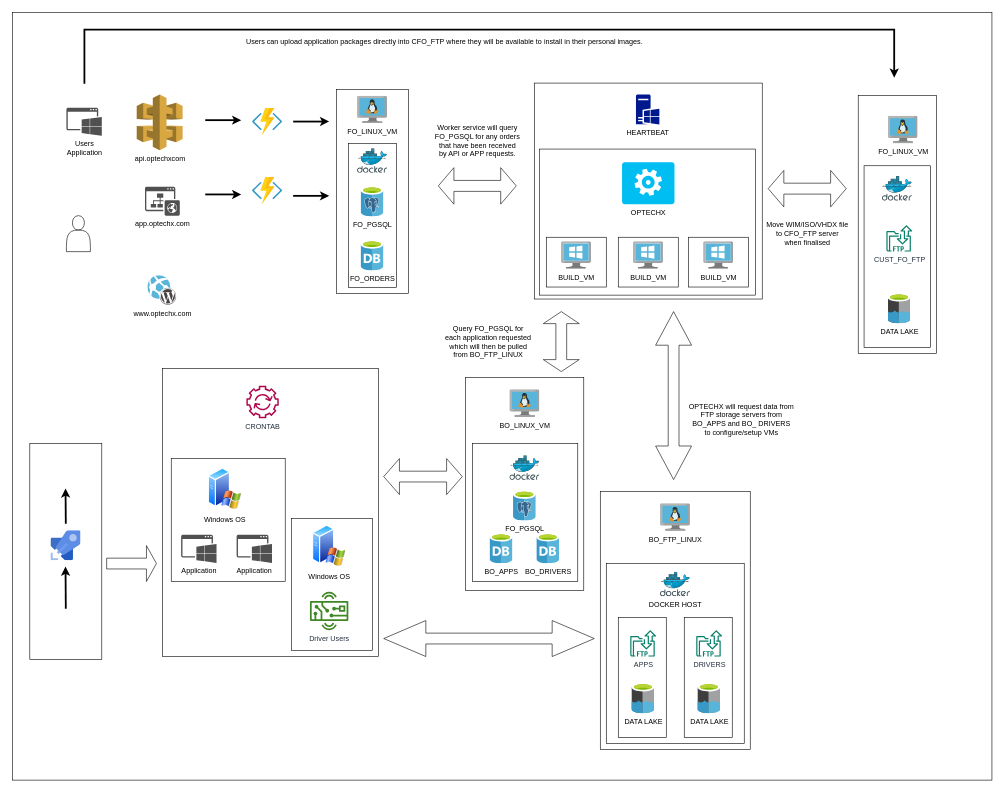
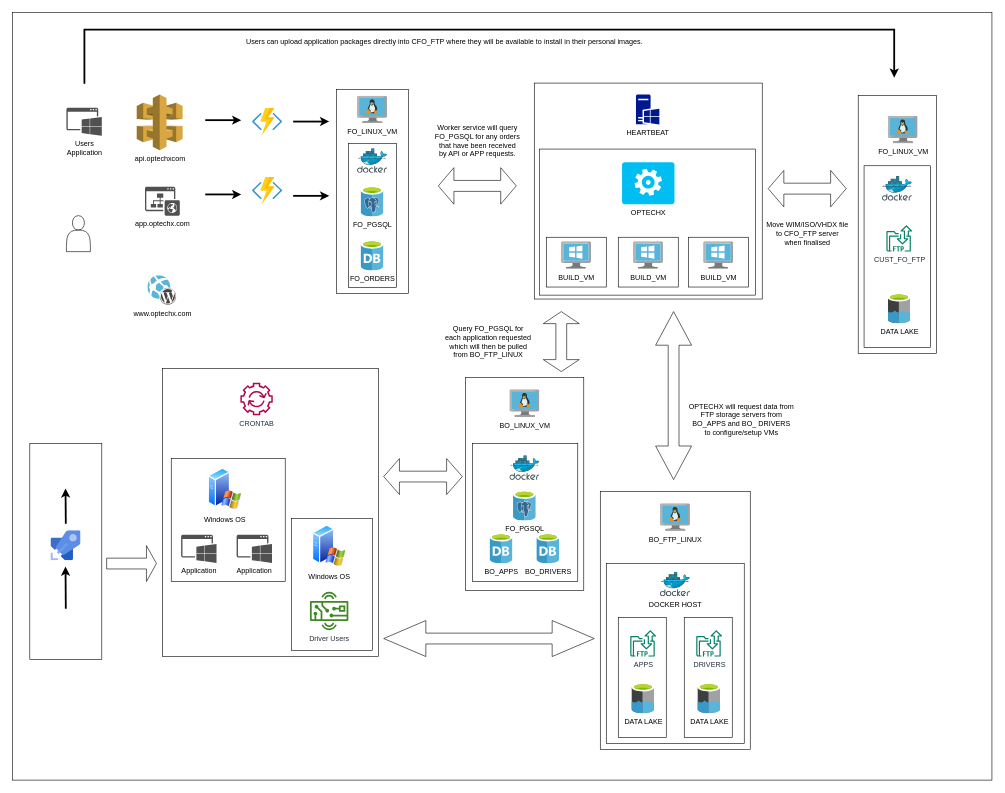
node "CRONTAB": moved (263, 402) -> (257, 399)
